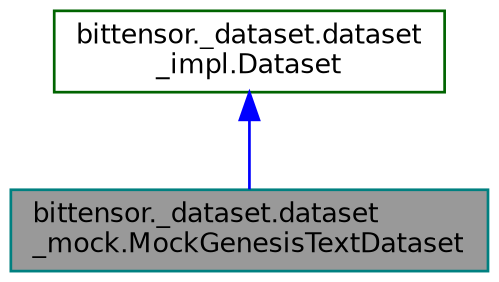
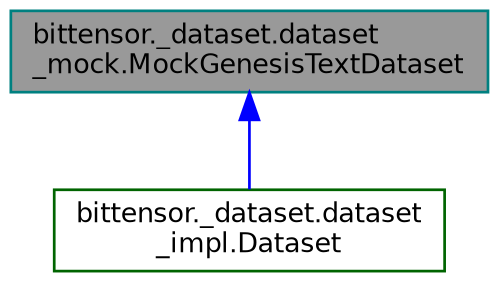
edge "bittensor._dataset.dataset _mock.MockGenesisTextDataset" -> "bittensor._dataset.dataset _impl.Dataset": reversed
